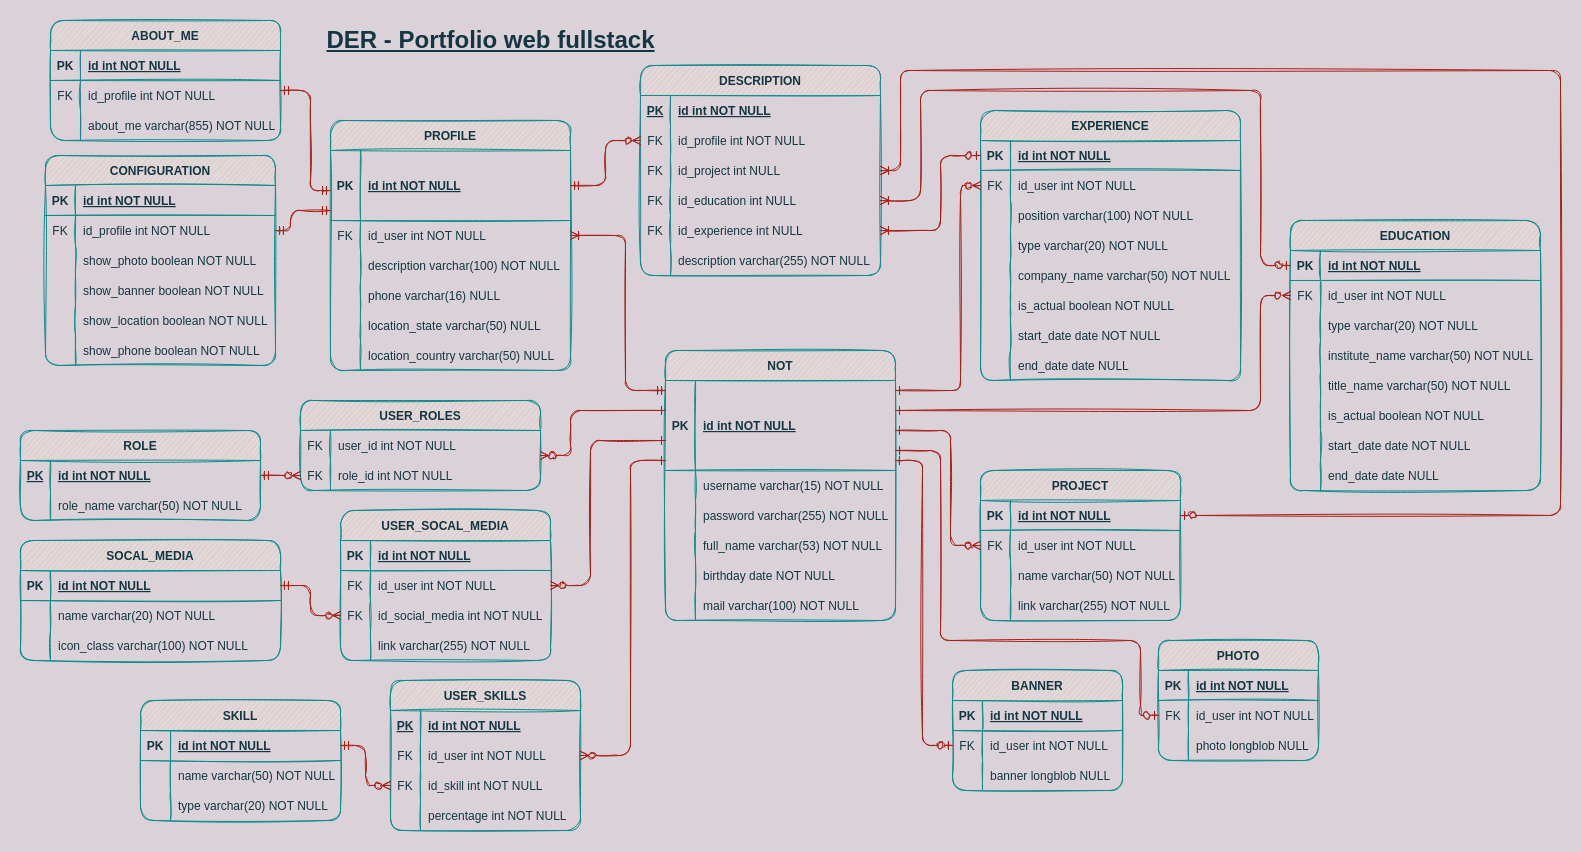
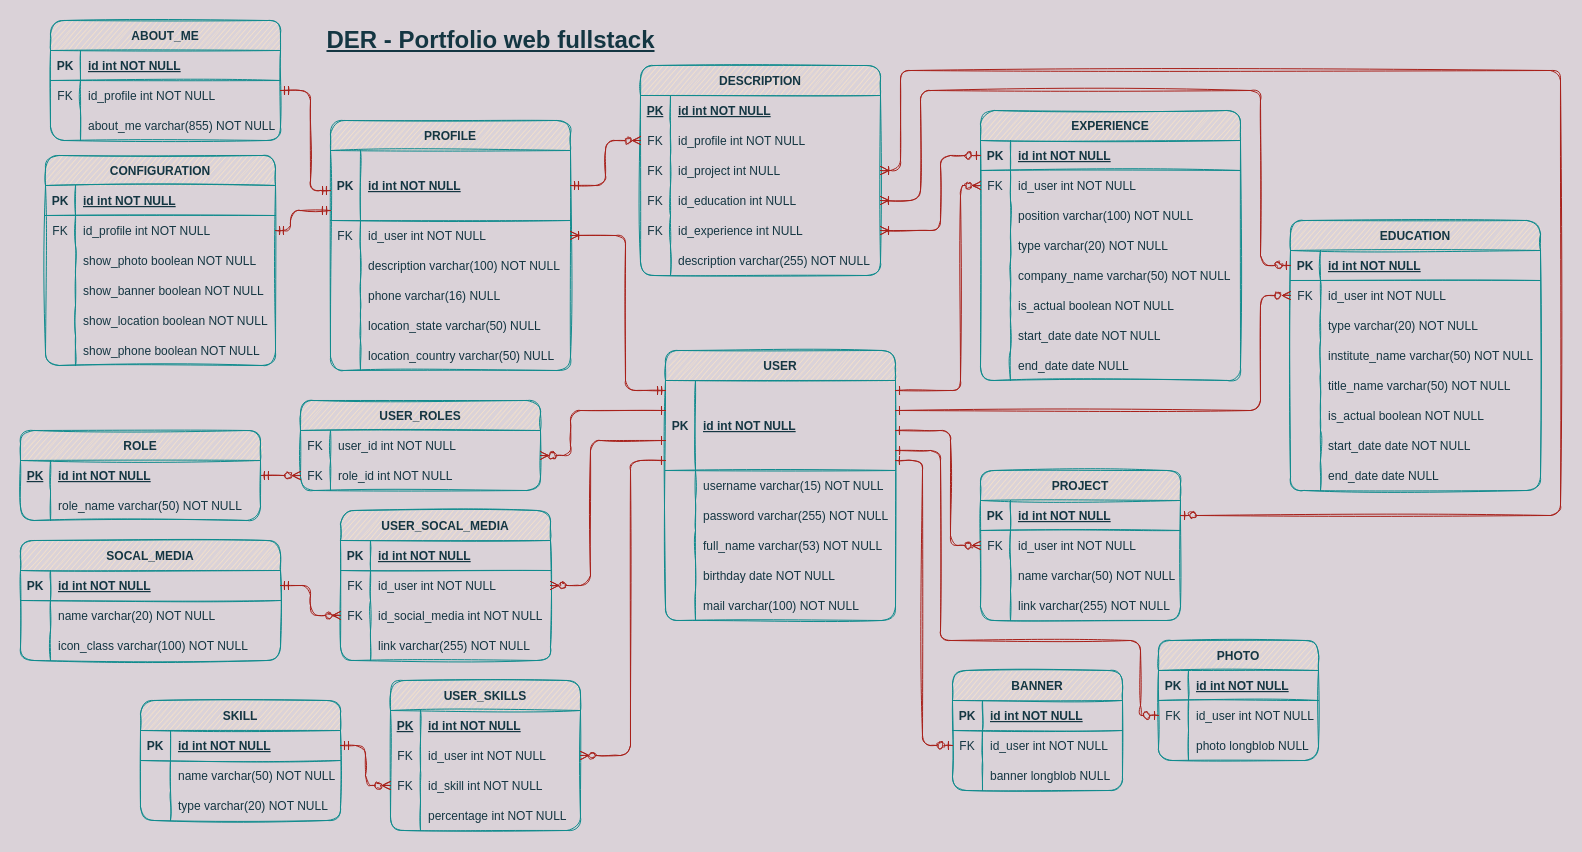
node "NOT": label "NOT" -> "USER"
